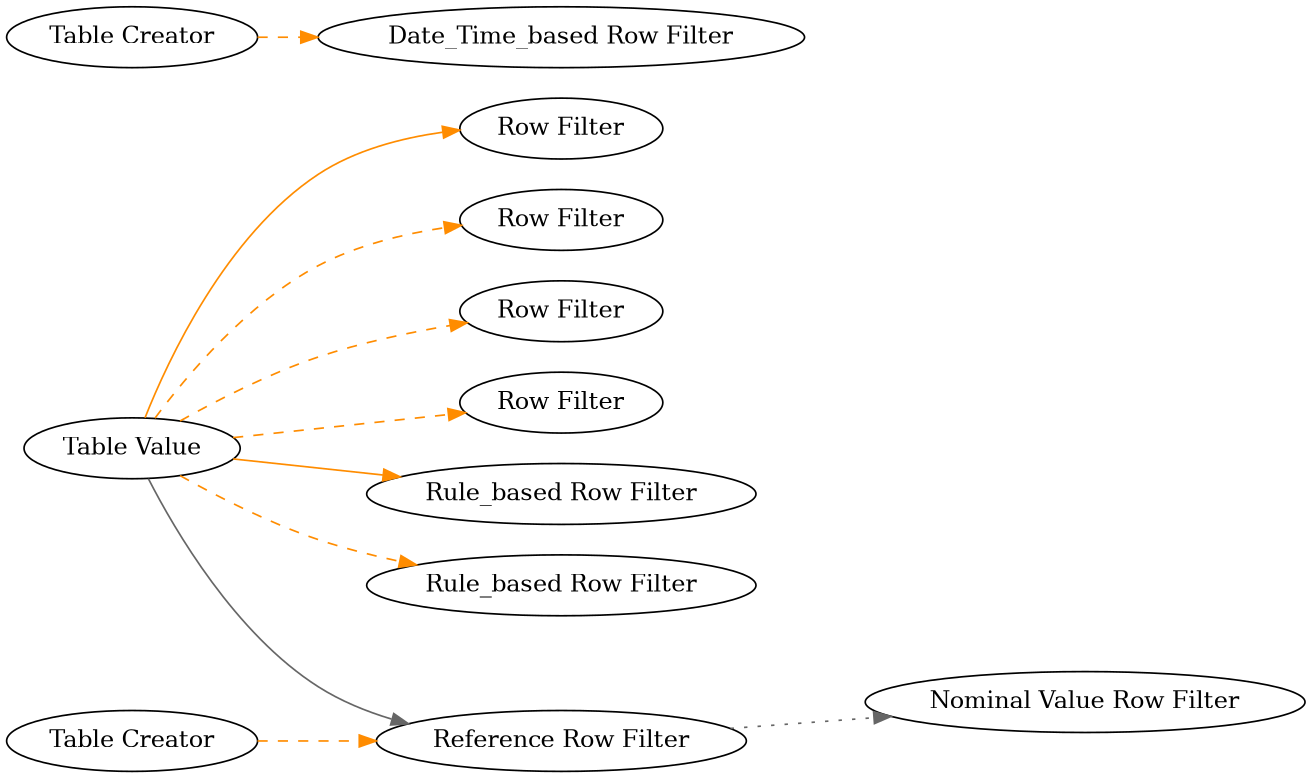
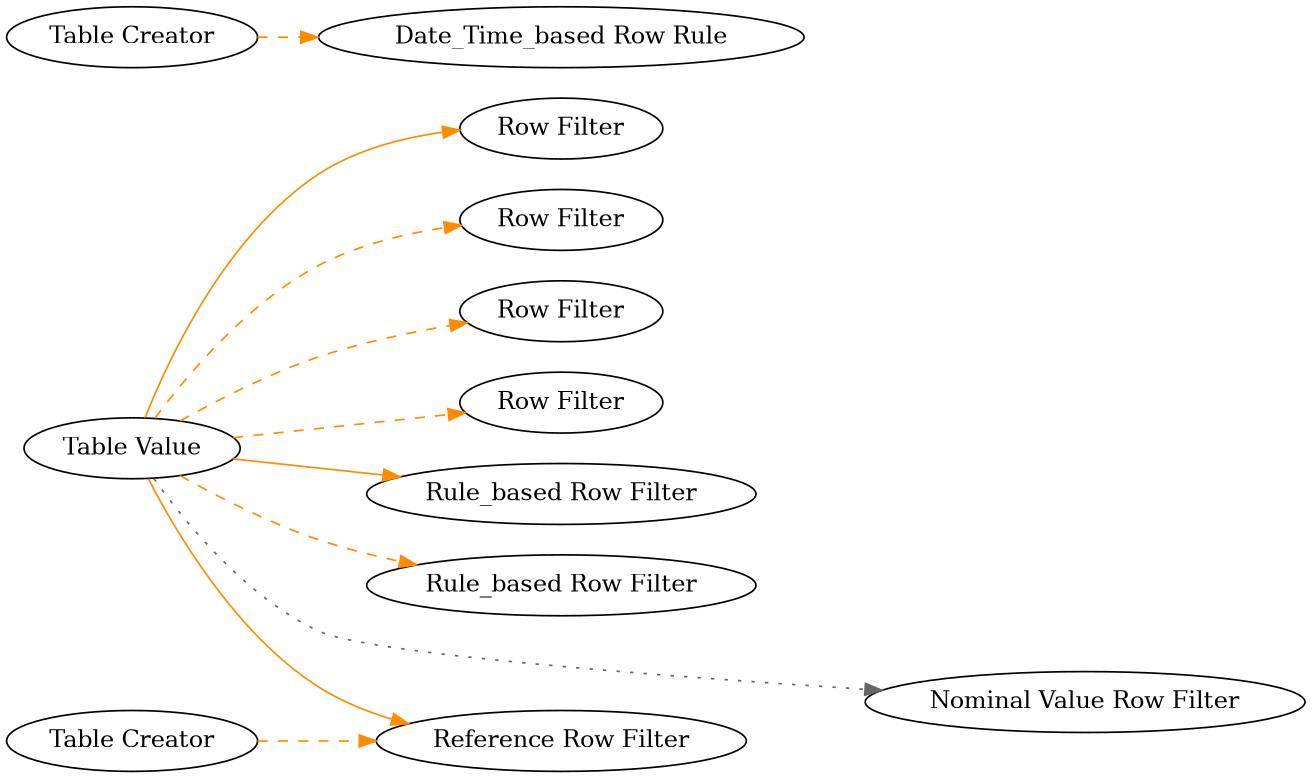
node "Date_Time_based Row Filter": label "Date_Time_based Row Filter" -> "Date_Time_based Row Rule"
edge "Table Value" -> "Reference Row Filter": color gray40 -> darkorange
edge "Reference Row Filter" -> "Nominal Value Row Filter": now "Table Value" -> "Nominal Value Row Filter"
